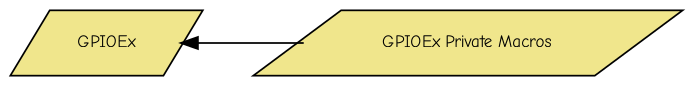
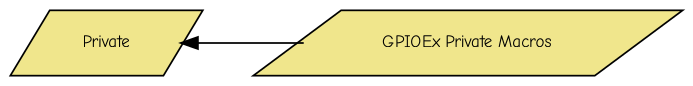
node "GPIOEx": label "GPIOEx" -> "Private"
